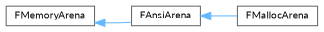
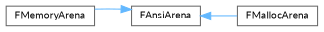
edge "FAnsiArena" -> "FMemoryArena": reversed
